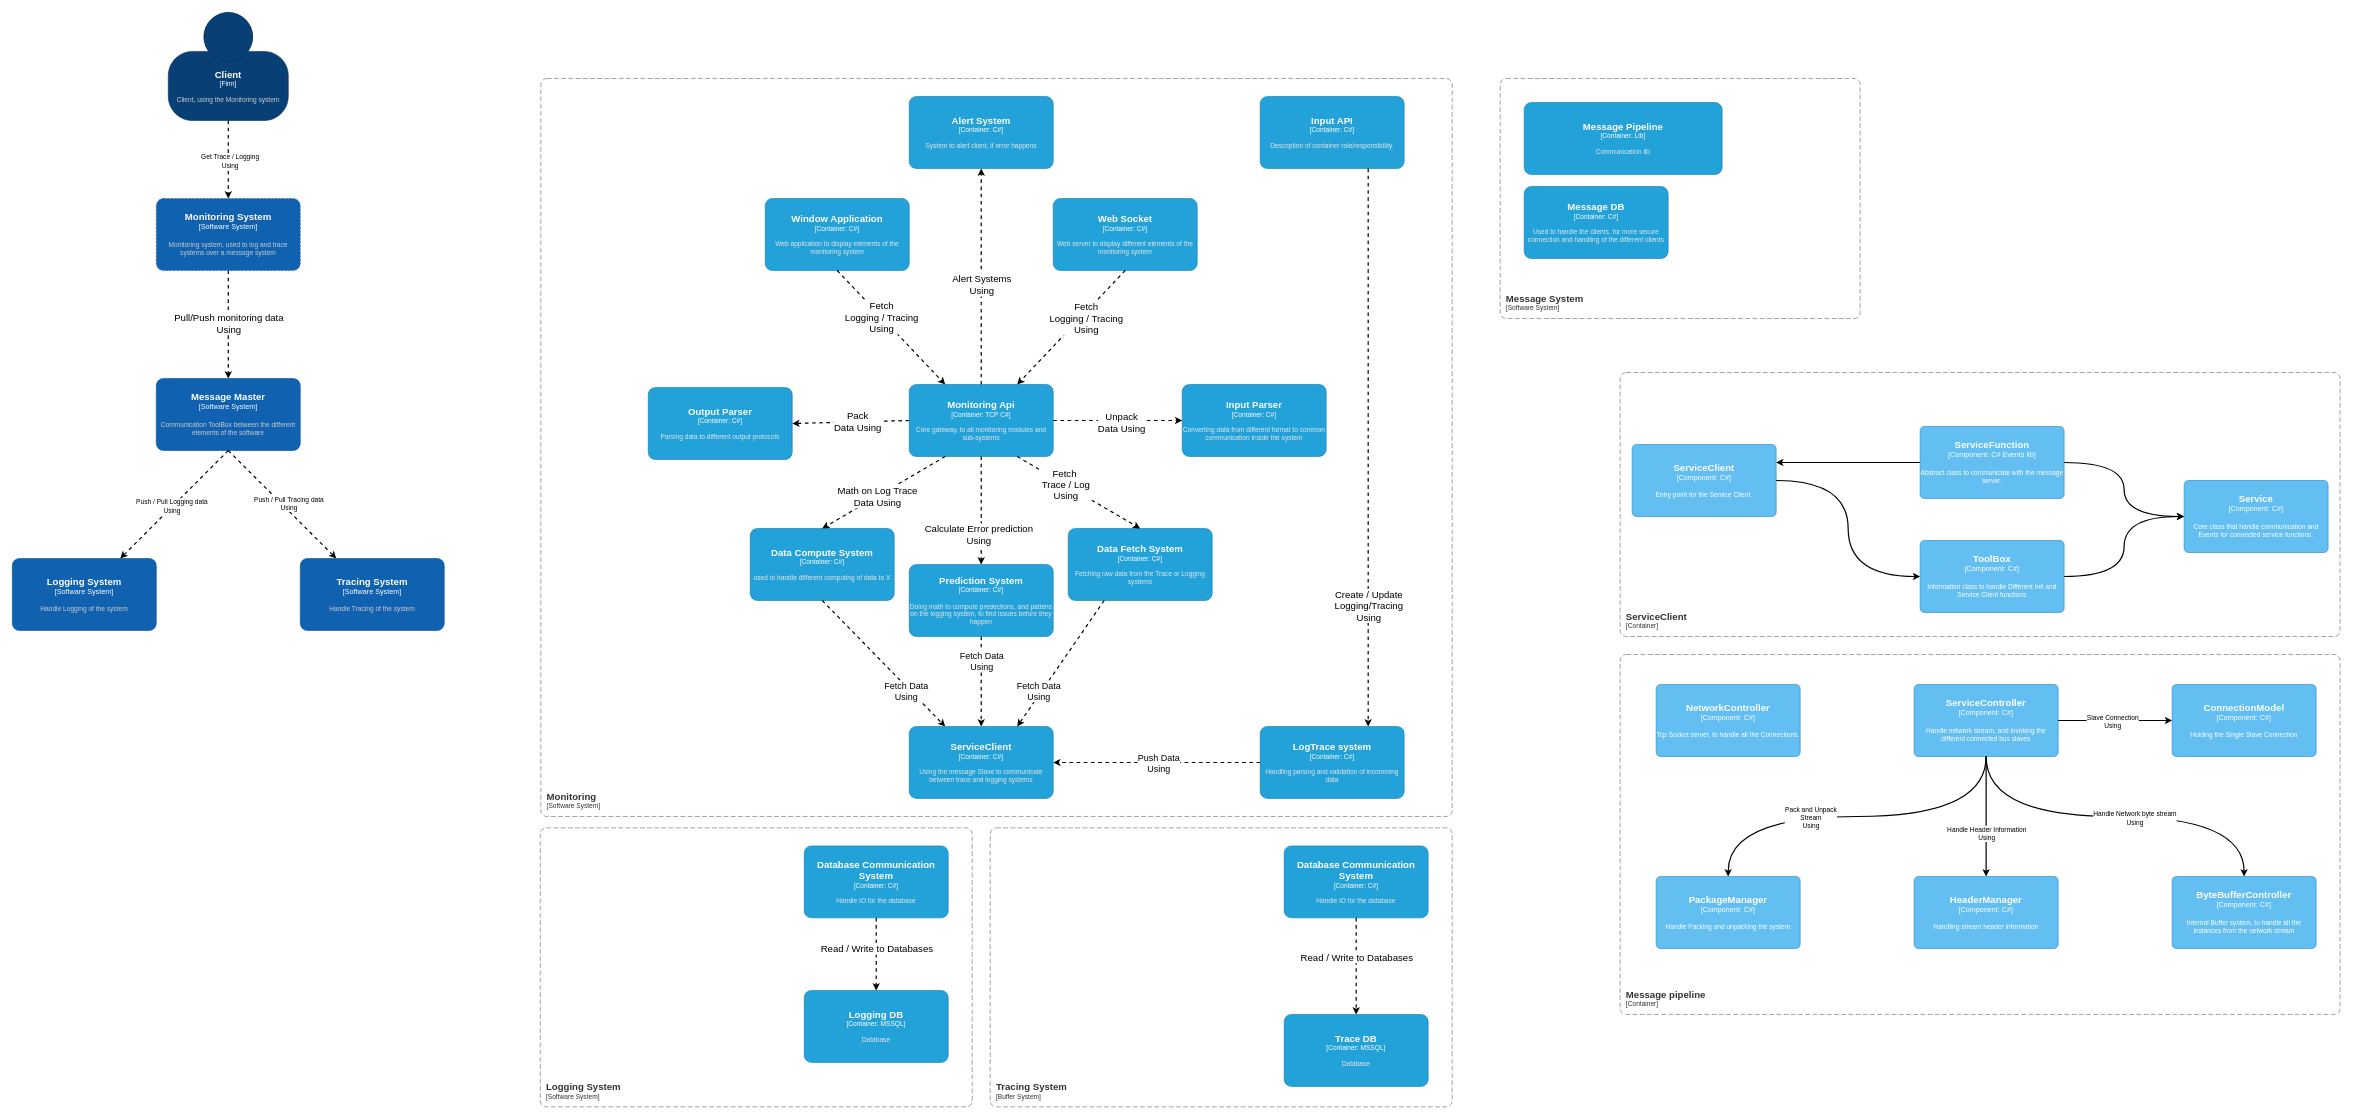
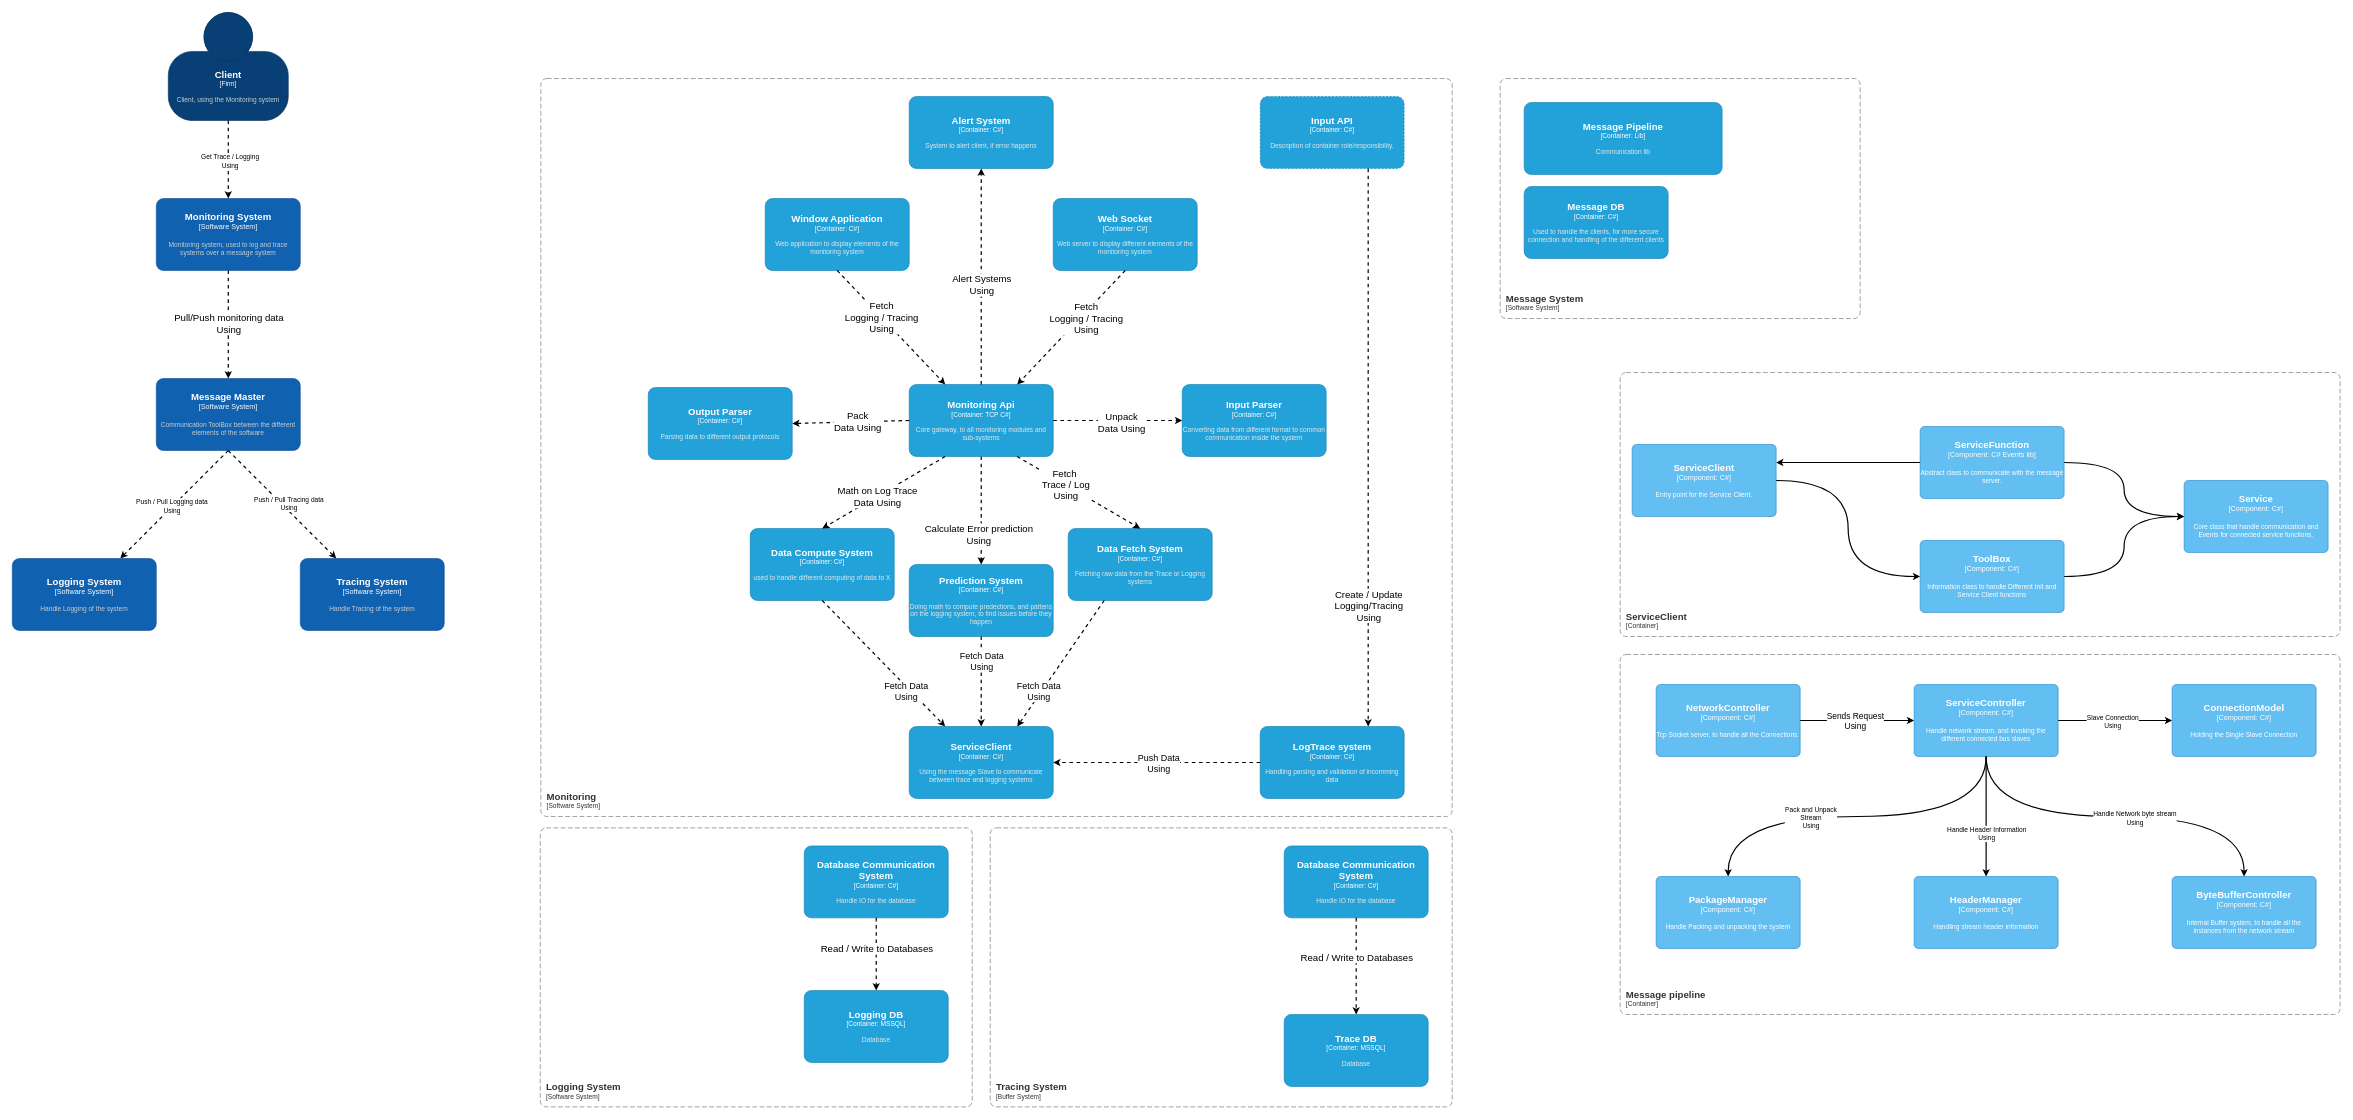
node "Input API [Container: C#] Description of container role/responsibility.": style solid -> dashed
node "Monitoring System [Software System] Monitoring system, used to log and trace systems over a message system": style dashed -> solid
edge "NetworkController [Component: C#] Tcp Socket server, to handle all the Connections." -> "ServiceController [Component: C#] Handle network stream, and invoking the different connected bus slaves": added, label "Sends Request Using"
